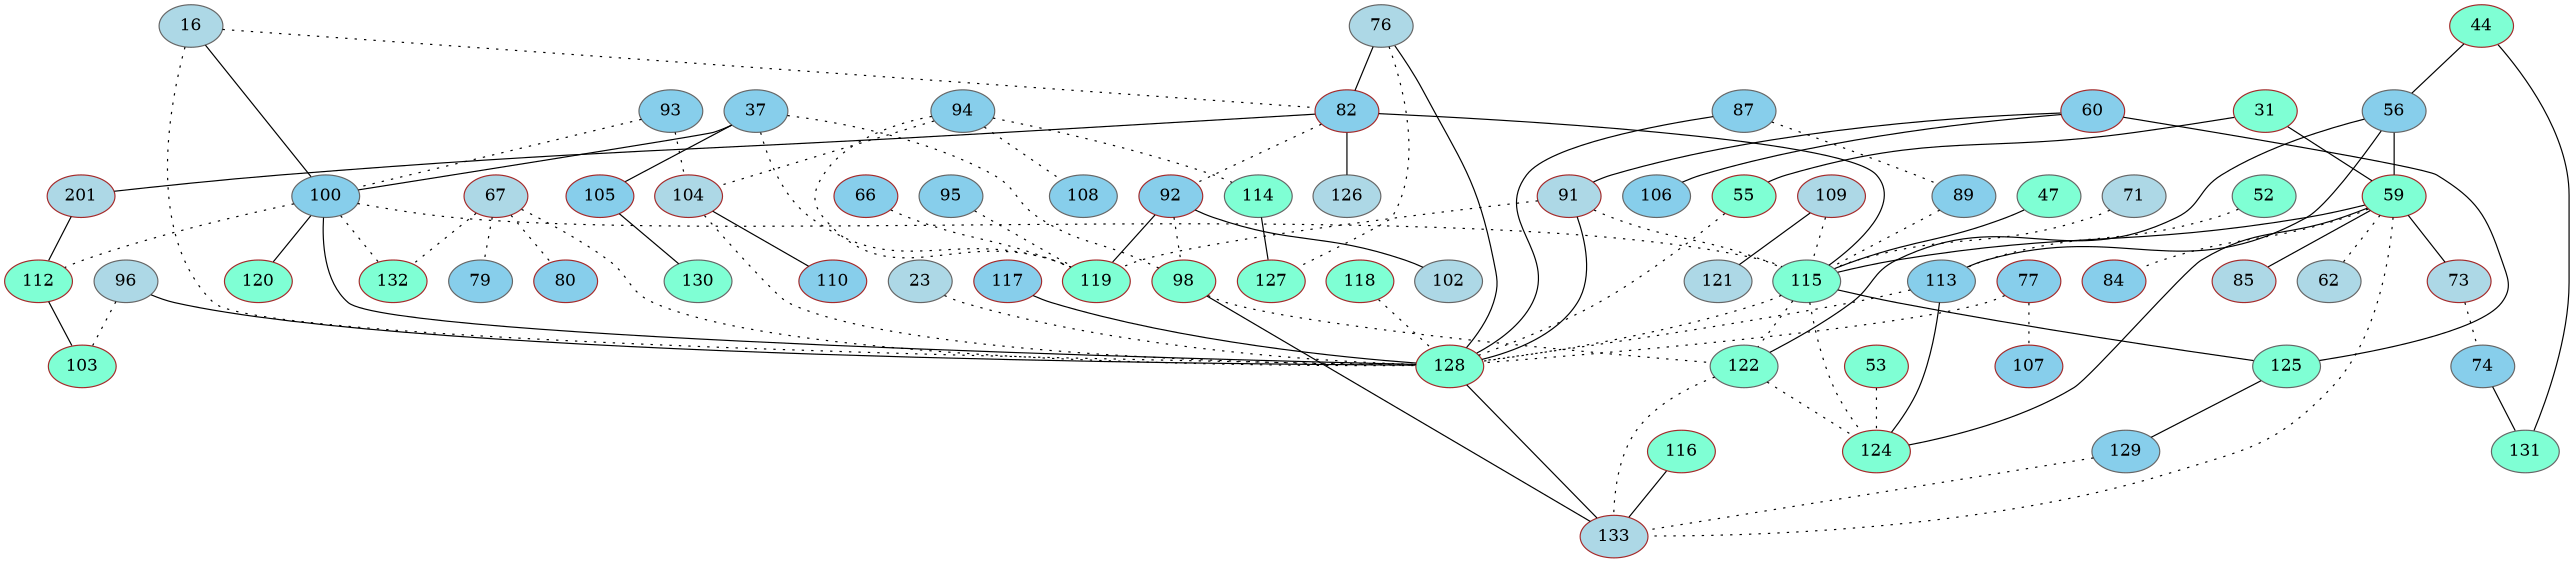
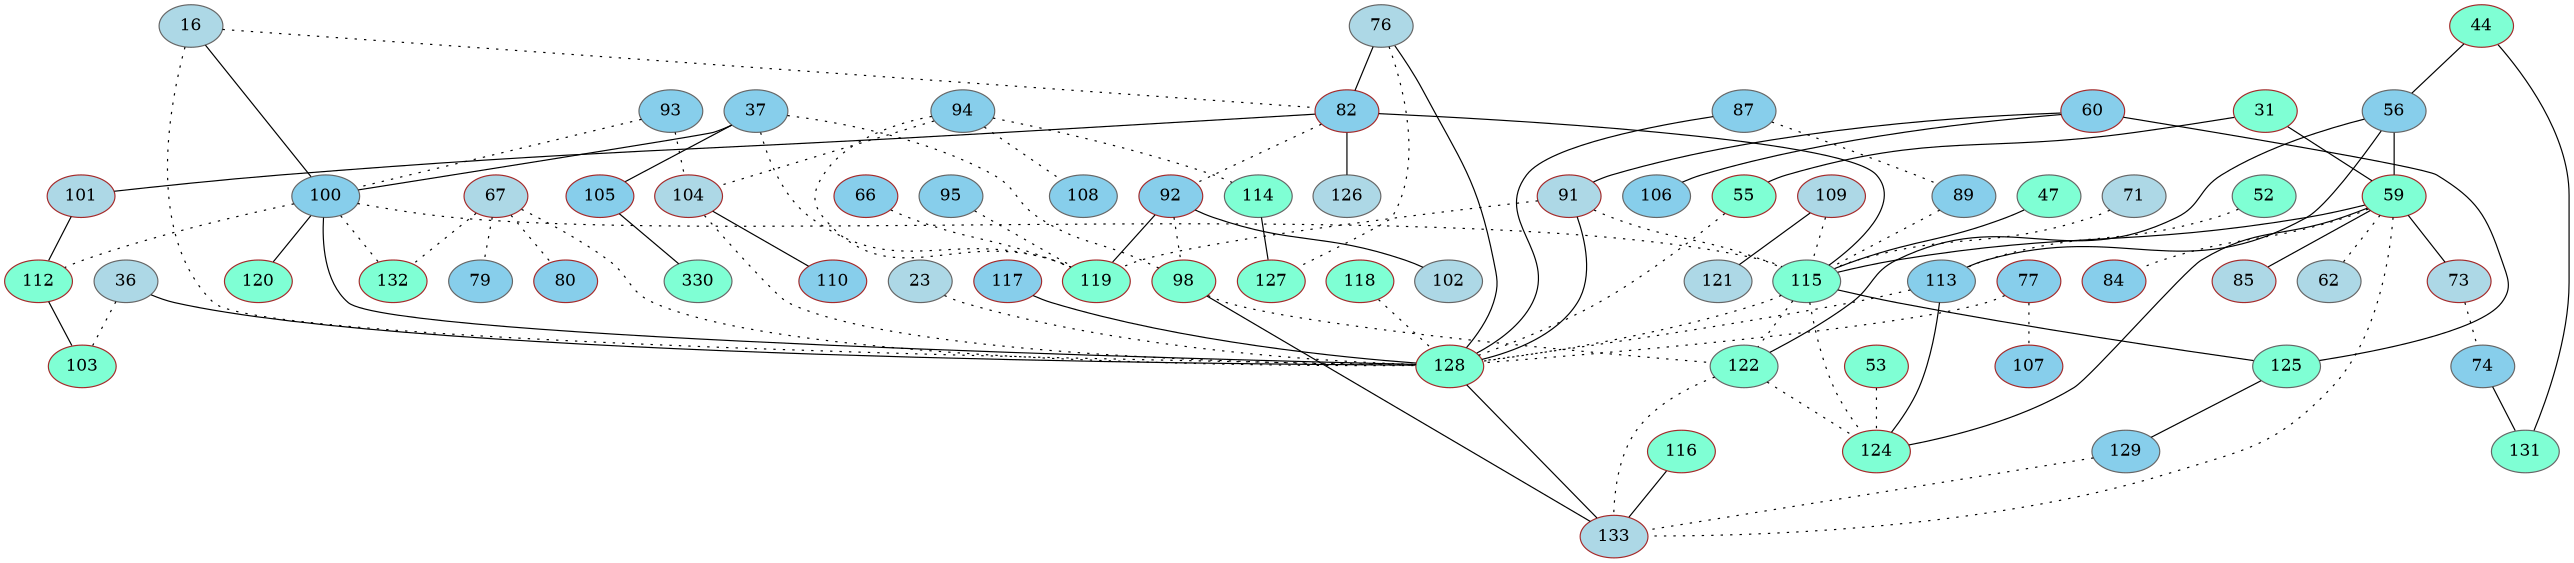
node "201": label "201" -> "101"
node "96": label "96" -> "36"
node "130": label "130" -> "330"
